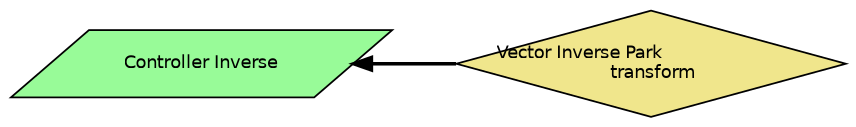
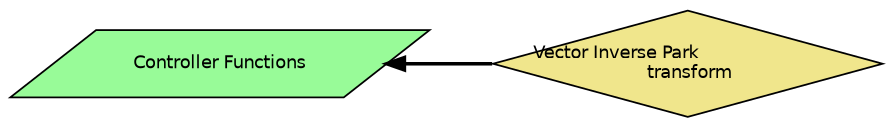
node "Controller Inverse": label "Controller Inverse" -> "Controller Functions"
